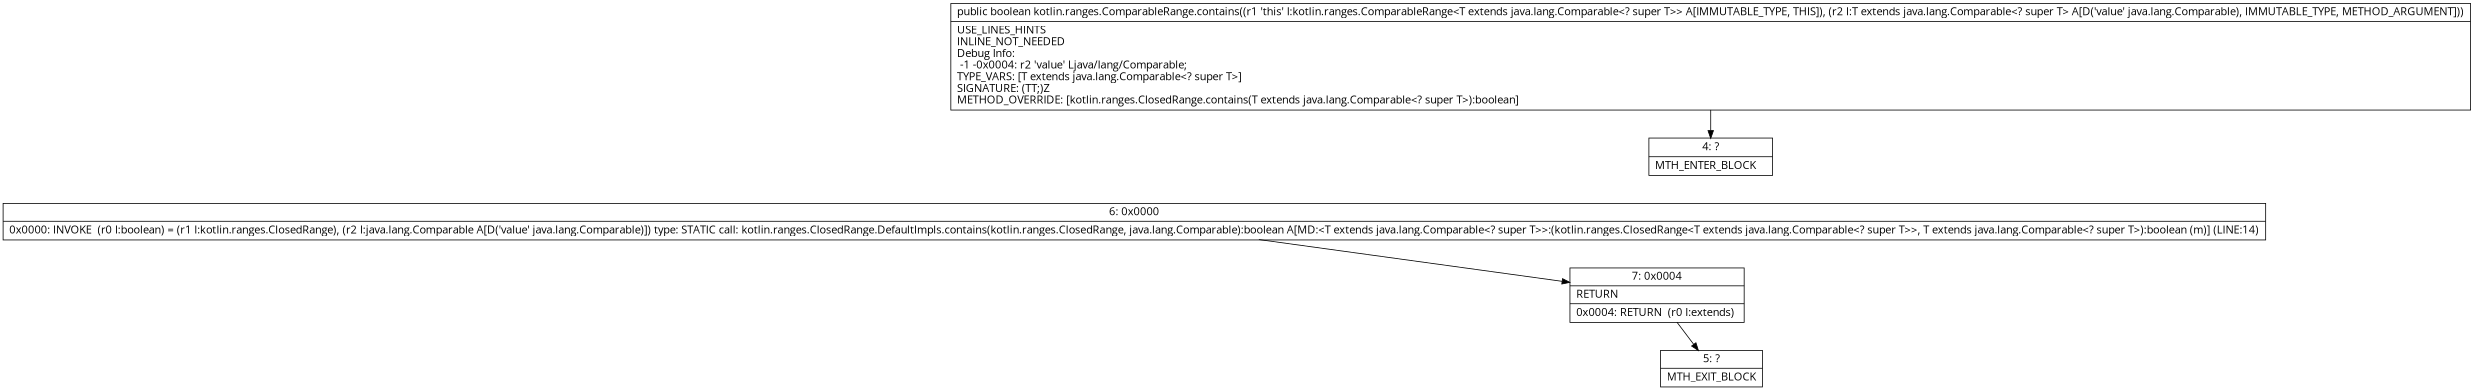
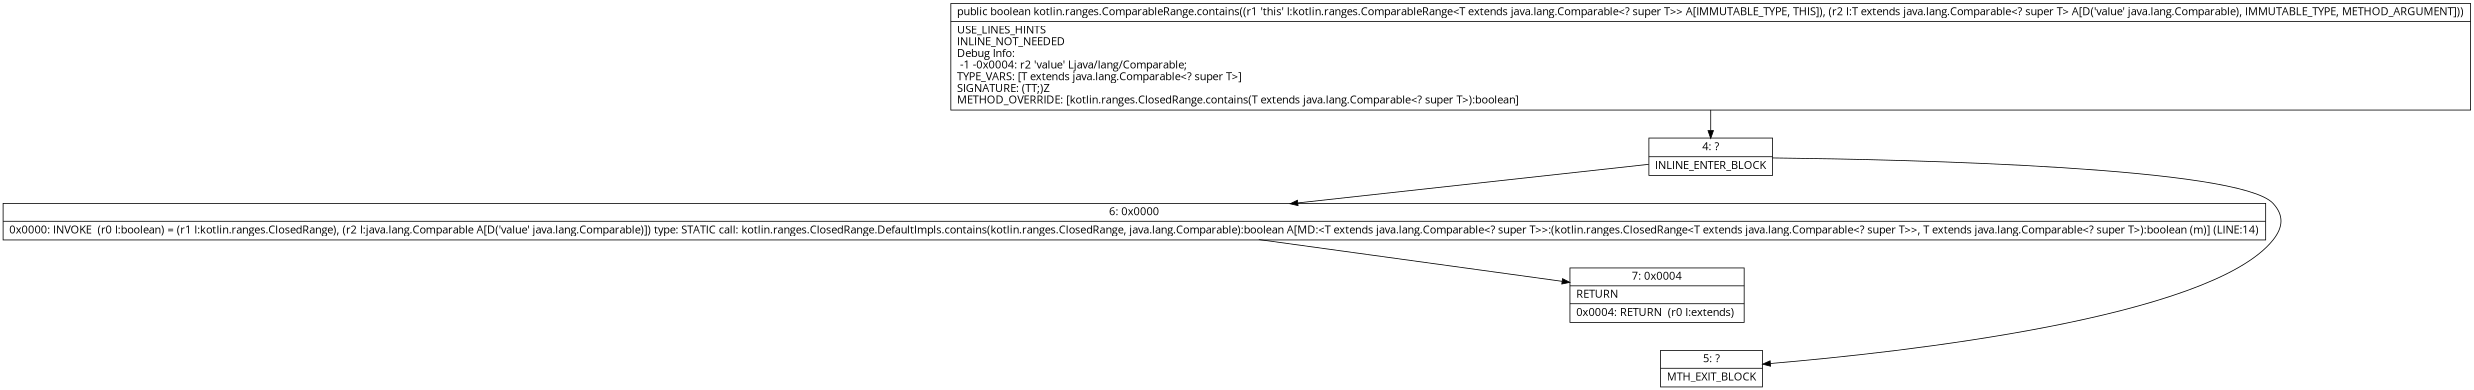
node "4: ?": text "MTH_ENTER_BLOCK" -> "INLINE_ENTER_BLOCK"
edge "4: ?" -> "6: 0x0000": added
edge "7: 0x0004" -> "5: ?": now "4: ?" -> "5: ?"
